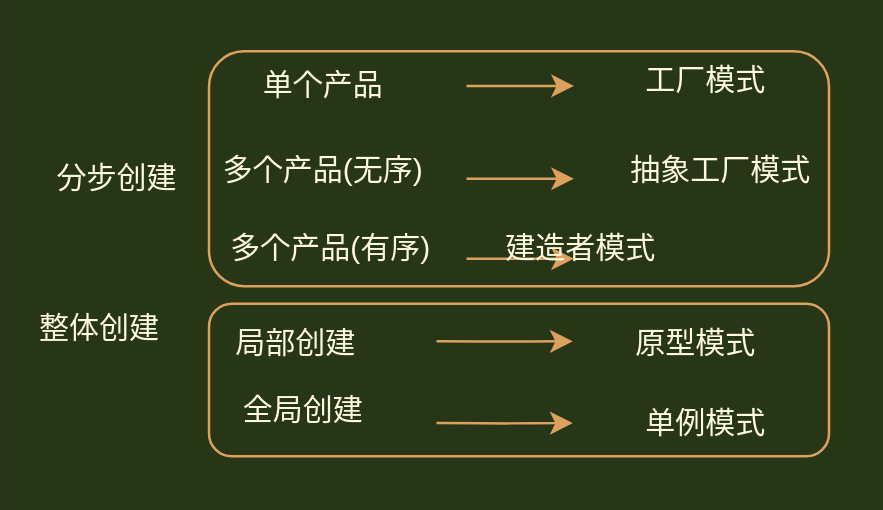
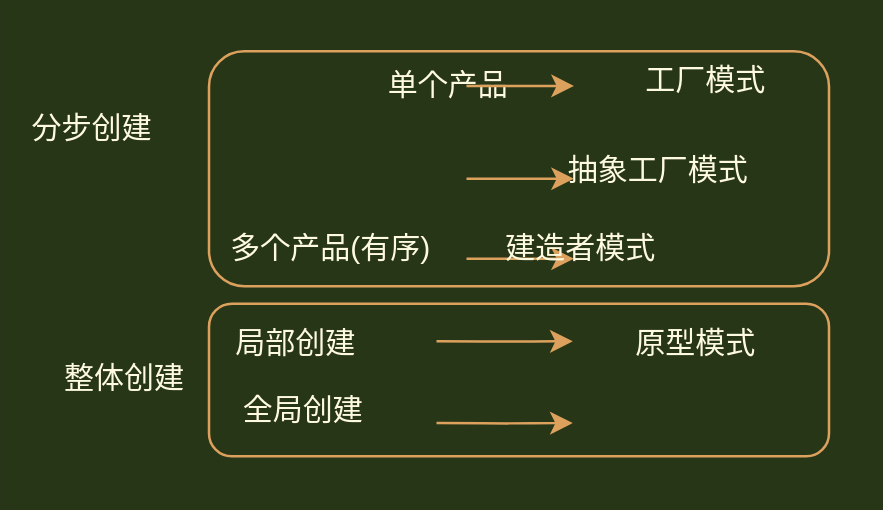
node "单个产品": moved (324, 86) -> (449, 86)
node "多个产品(无序)": removed
node "抽象工厂模式": moved (721, 171) -> (659, 171)
node "分步创建": moved (118, 179) -> (93, 129)
node "整体创建": moved (100, 329) -> (125, 379)
node "单例模式": removed
